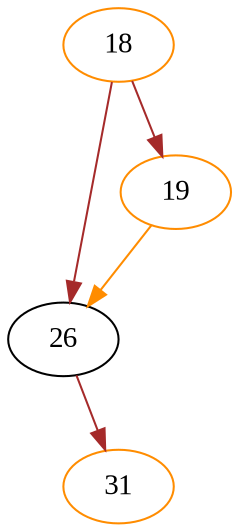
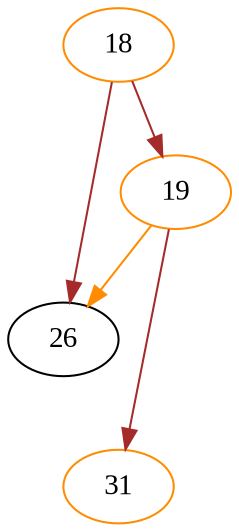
edge "26" -> "31": now "19" -> "31"
